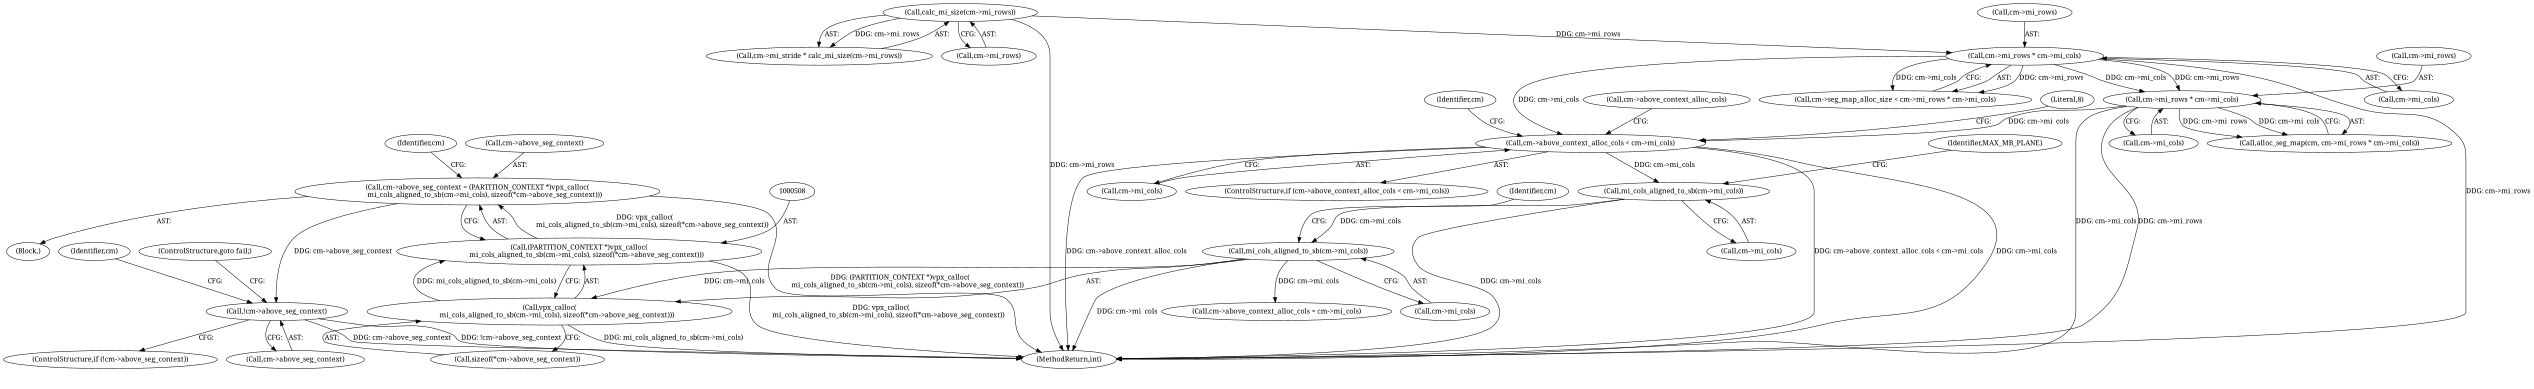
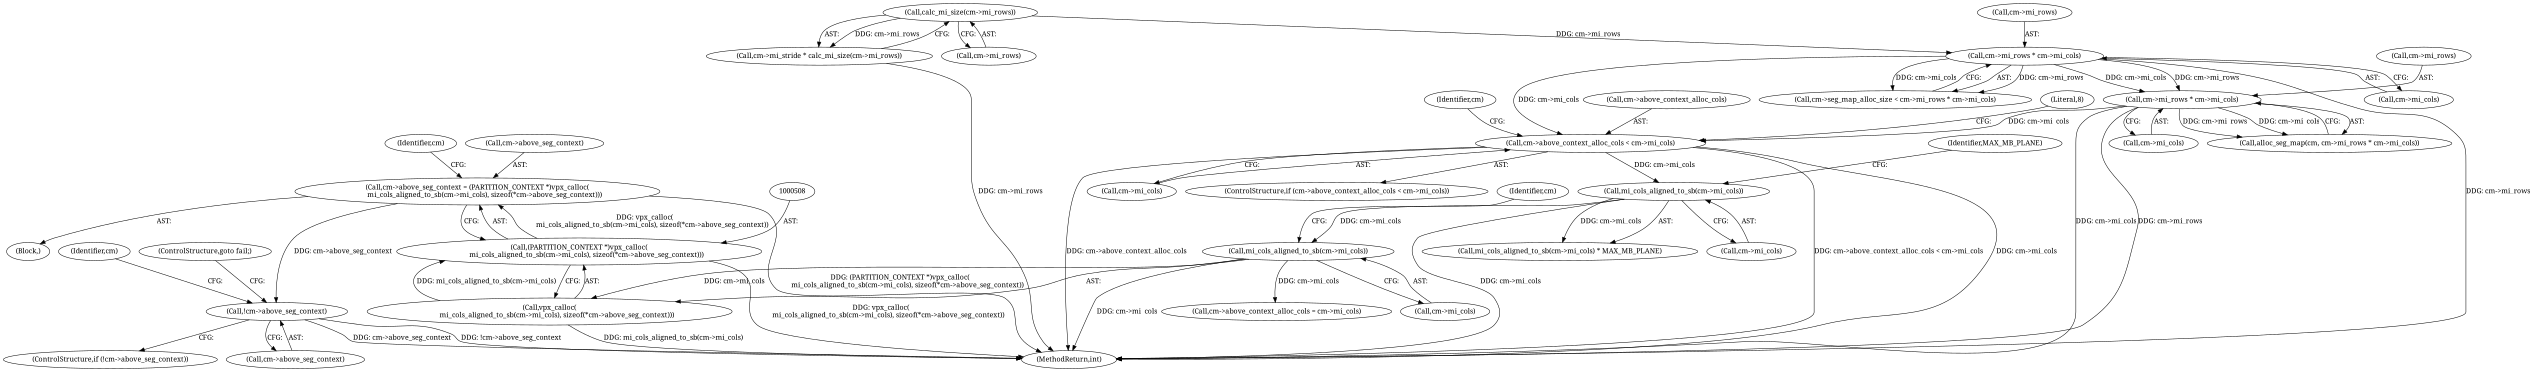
edge "(Call,cm->mi_stride * calc_mi_size(cm->mi_rows))" -> "(Call,calc_mi_size(cm->mi_rows))": label "AST: " -> "CFG: "
edge "(Call,cm->above_context_alloc_cols)" -> "(Call,cm->above_context_alloc_cols < cm->mi_cols)": label "CFG: " -> "AST: "
edge "(Call,calc_mi_size(cm->mi_rows))" -> "(MethodReturn,int)": now "(Call,cm->mi_stride * calc_mi_size(cm->mi_rows))" -> "(MethodReturn,int)"
node "(Call,mi_cols_aligned_to_sb(cm->mi_cols) * MAX_MB_PLANE)": added
node "(Call,sizeof(*cm->above_seg_context))": removed
